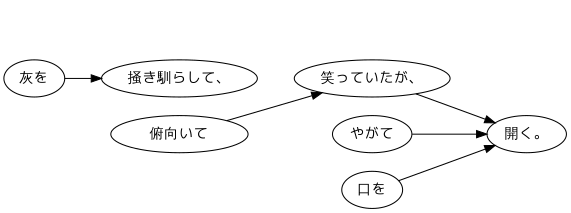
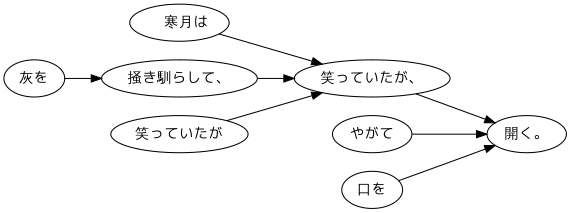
node "寒月は": added
edge "掻き馴らして、" -> "笑っていたが、": added
node "俯向いて": label "俯向いて" -> "笑っていたが"
